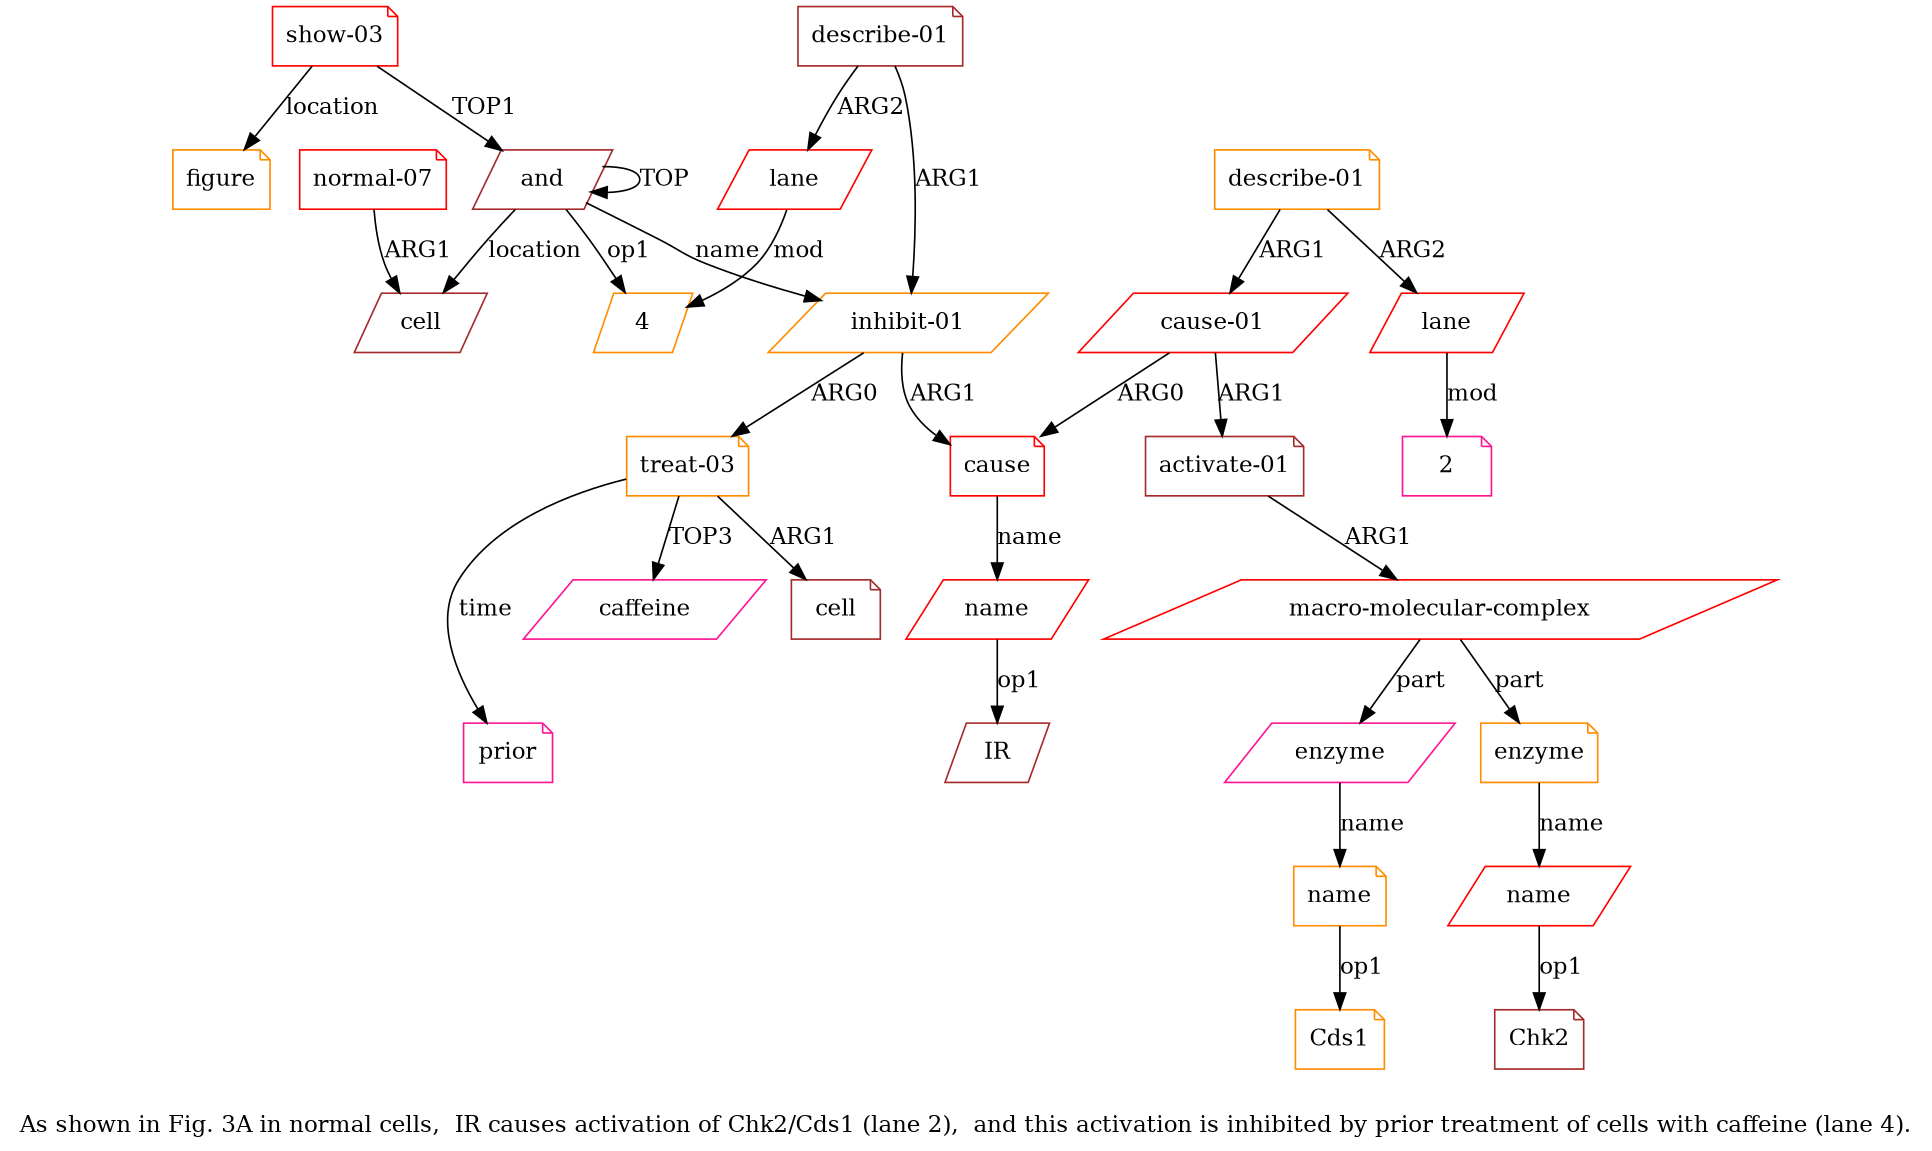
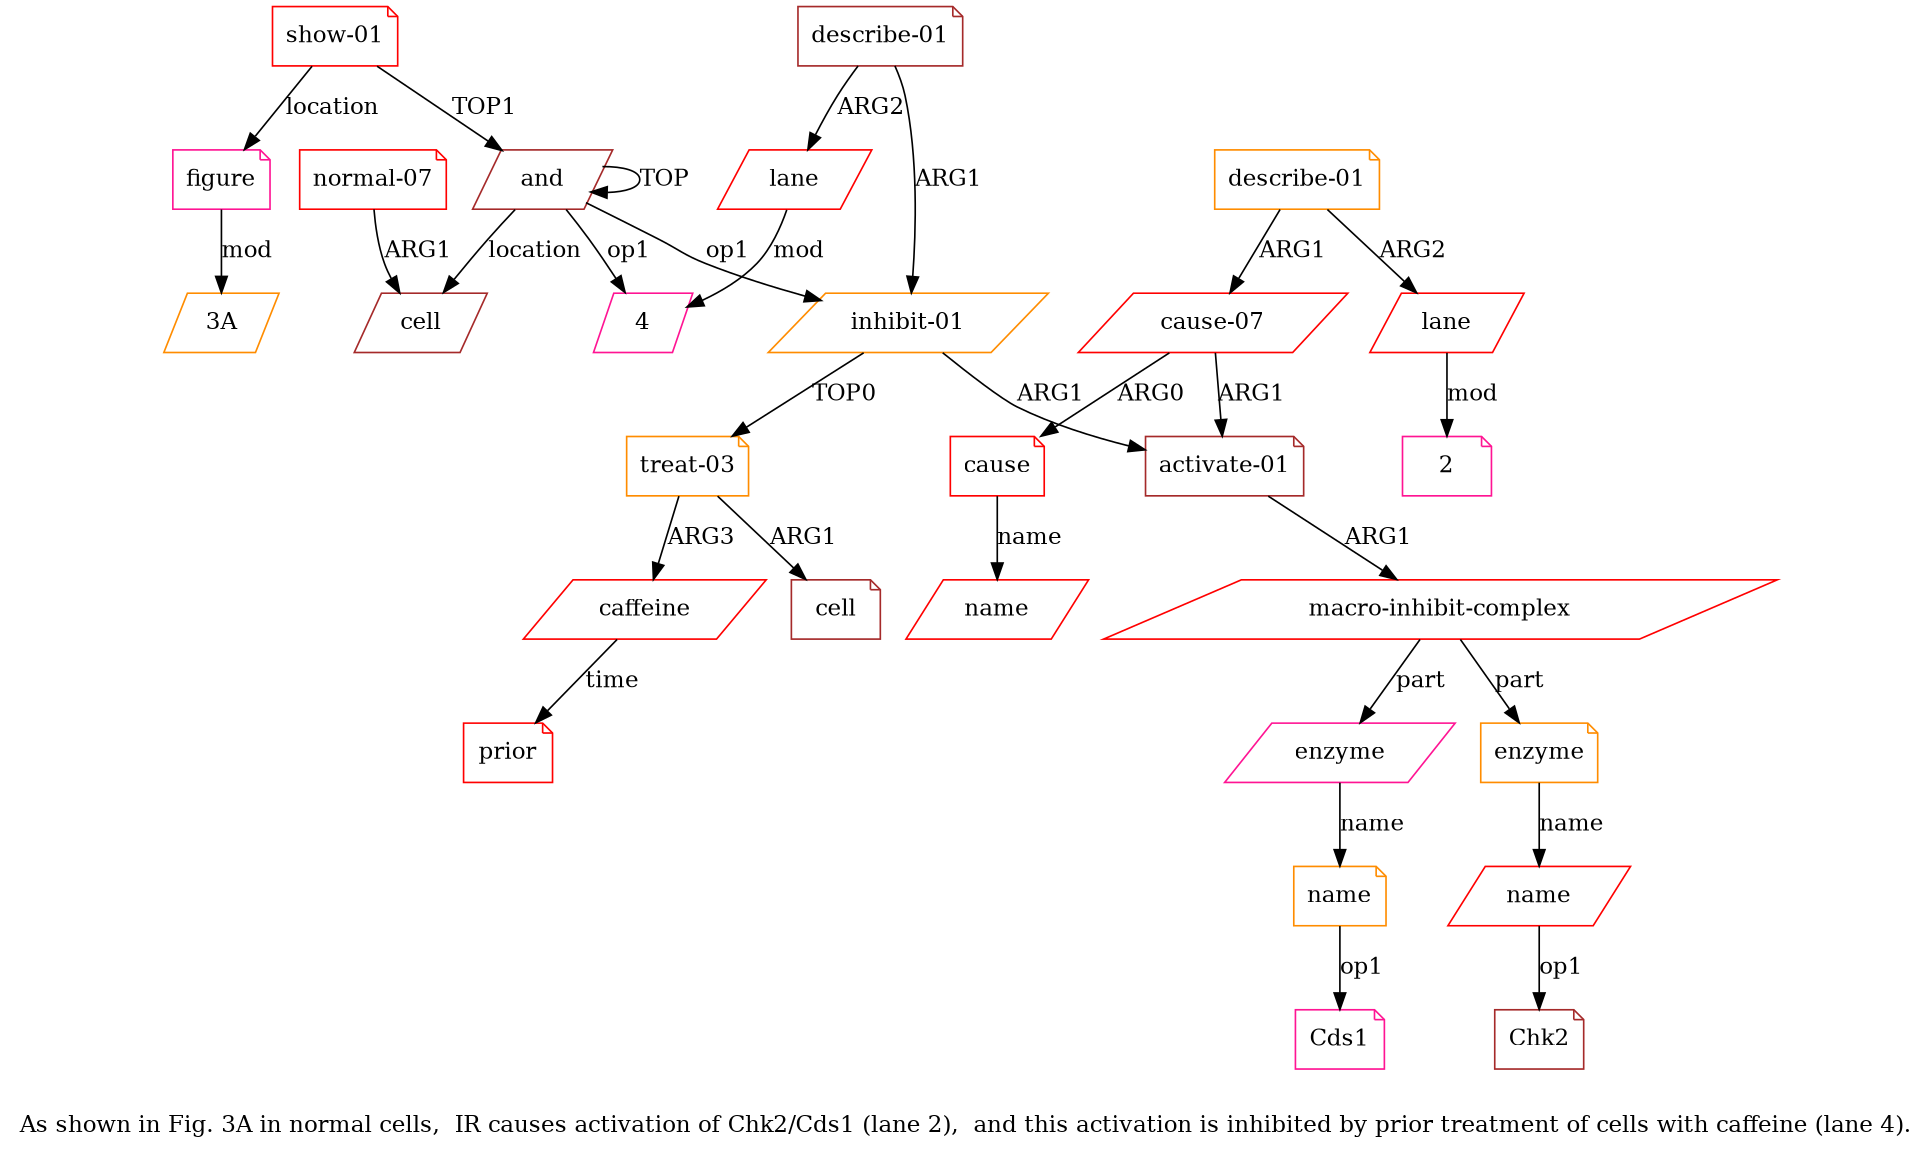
node "show-03": label "show-03" -> "show-01"
node "figure": color darkorange -> deeppink
edge "and" -> "inhibit-01": label "name" -> "op1"
node "3A": added
node "4": color darkorange -> deeppink
node "cause-01": label "cause-01" -> "cause-07"
edge "inhibit-01" -> "treat-03": label "ARG0" -> "TOP0"
edge "inhibit-01" -> "cause": now "inhibit-01" -> "activate-01"
edge "treat-03" -> "caffeine": label "TOP3" -> "ARG3"
edge "treat-03" -> "prior": now "caffeine" -> "prior"
node "caffeine": color deeppink -> red
node "macro-molecular-complex": label "macro-molecular-complex" -> "macro-inhibit-complex"
node "prior": color deeppink -> red
node "IR": removed
node "Cds1": color darkorange -> deeppink
